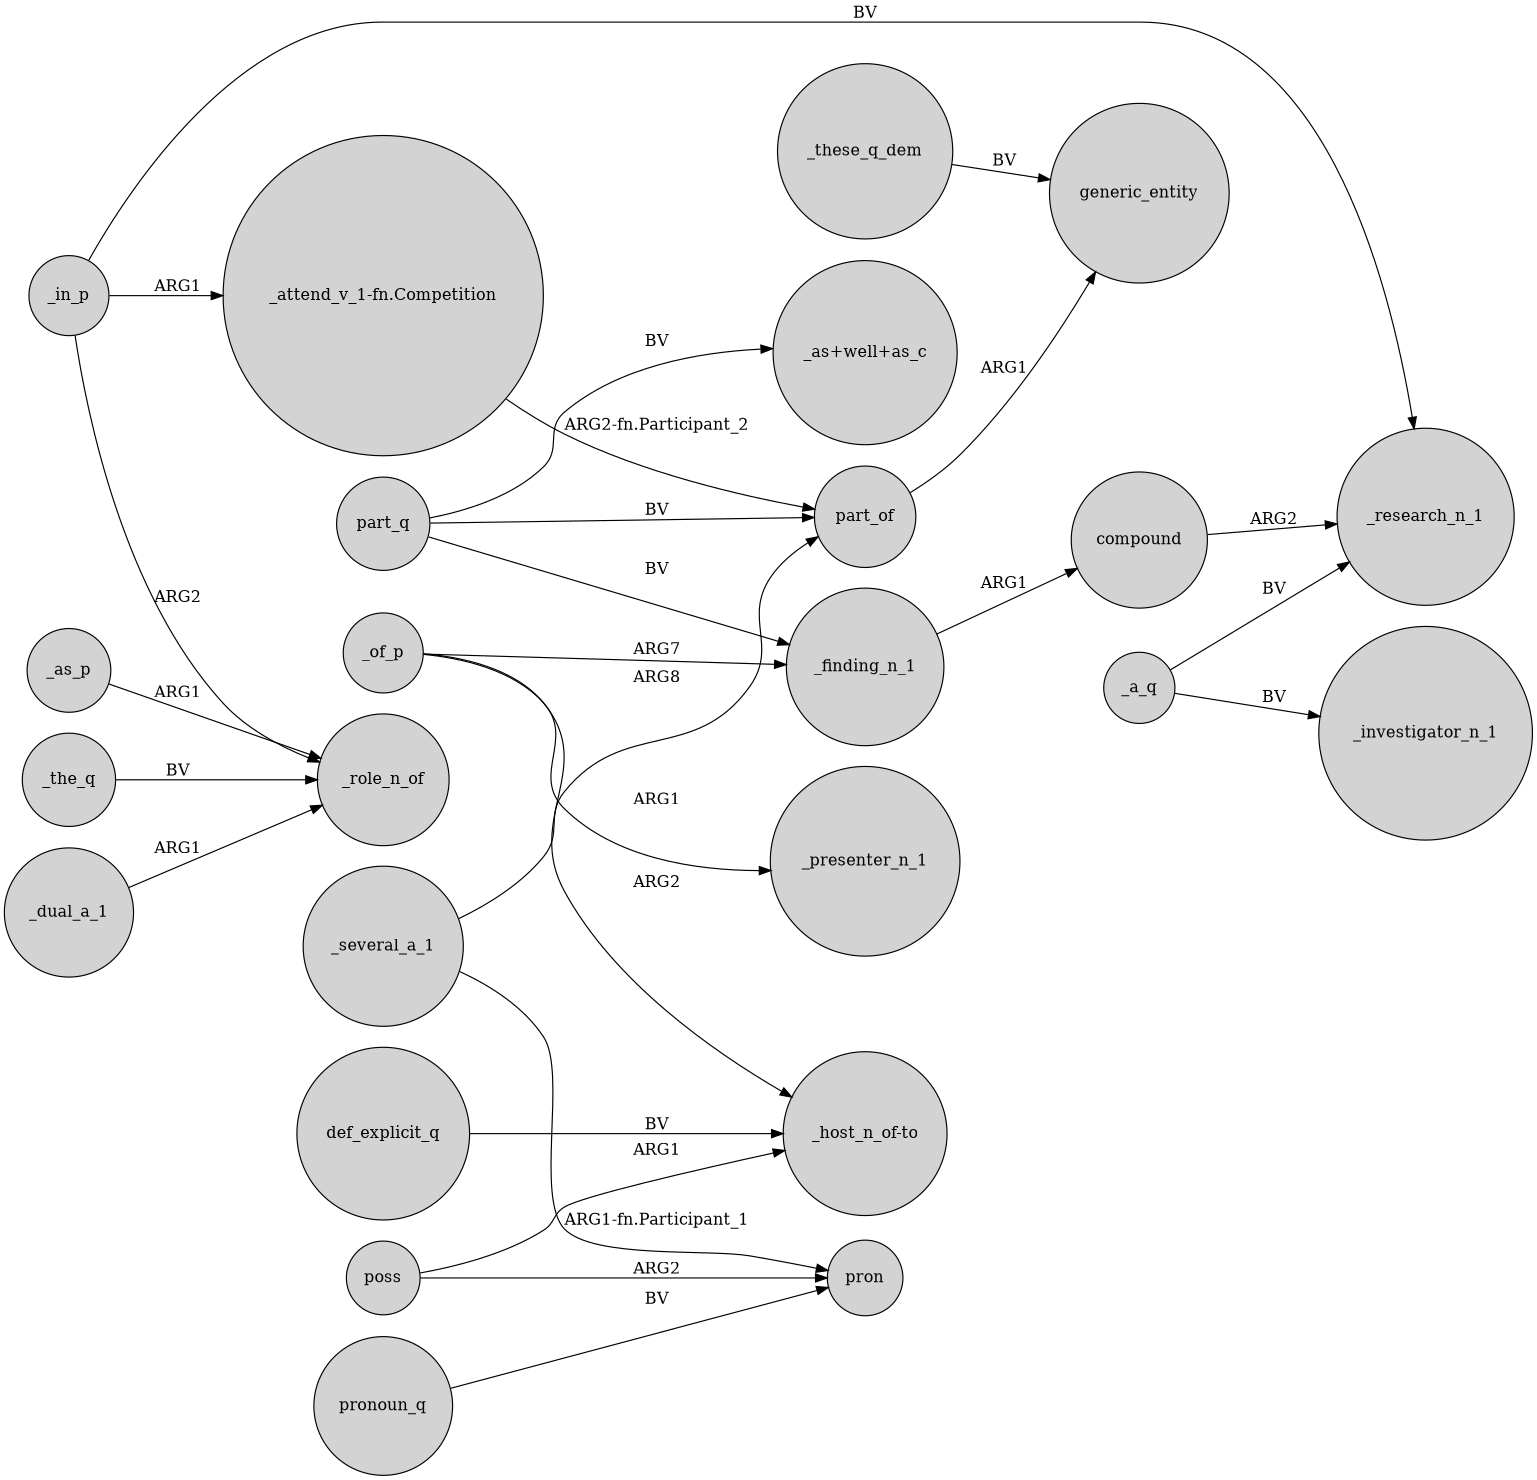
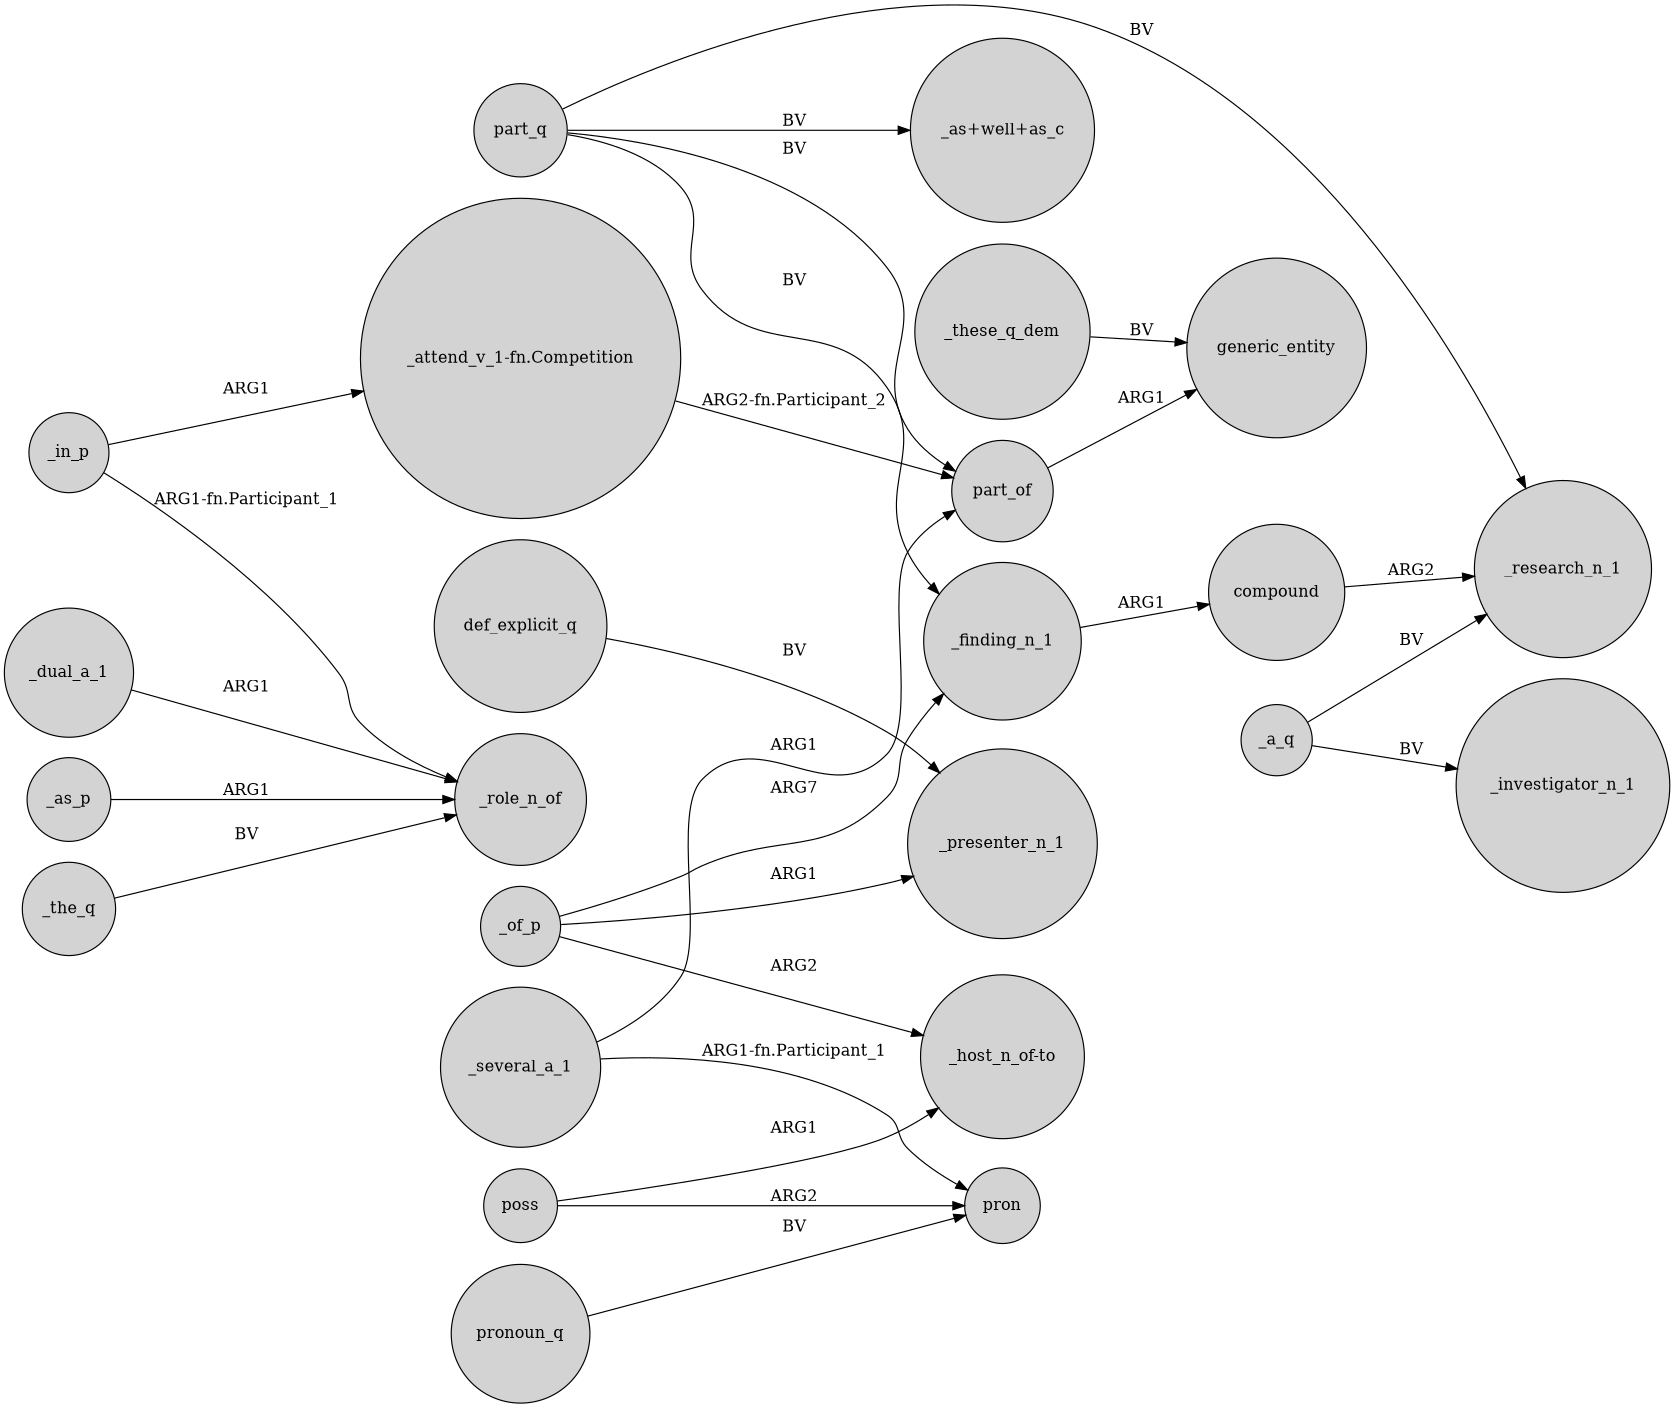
edge "_in_p" -> "_research_n_1": now "part_q" -> "_research_n_1"
edge "_in_p" -> "_role_n_of": label "ARG2" -> "ARG1-fn.Participant_1"
edge "_several_a_1" -> "part_of": label "ARG8" -> "ARG1"
edge "def_explicit_q" -> "_host_n_of-to": now "def_explicit_q" -> "_presenter_n_1"
